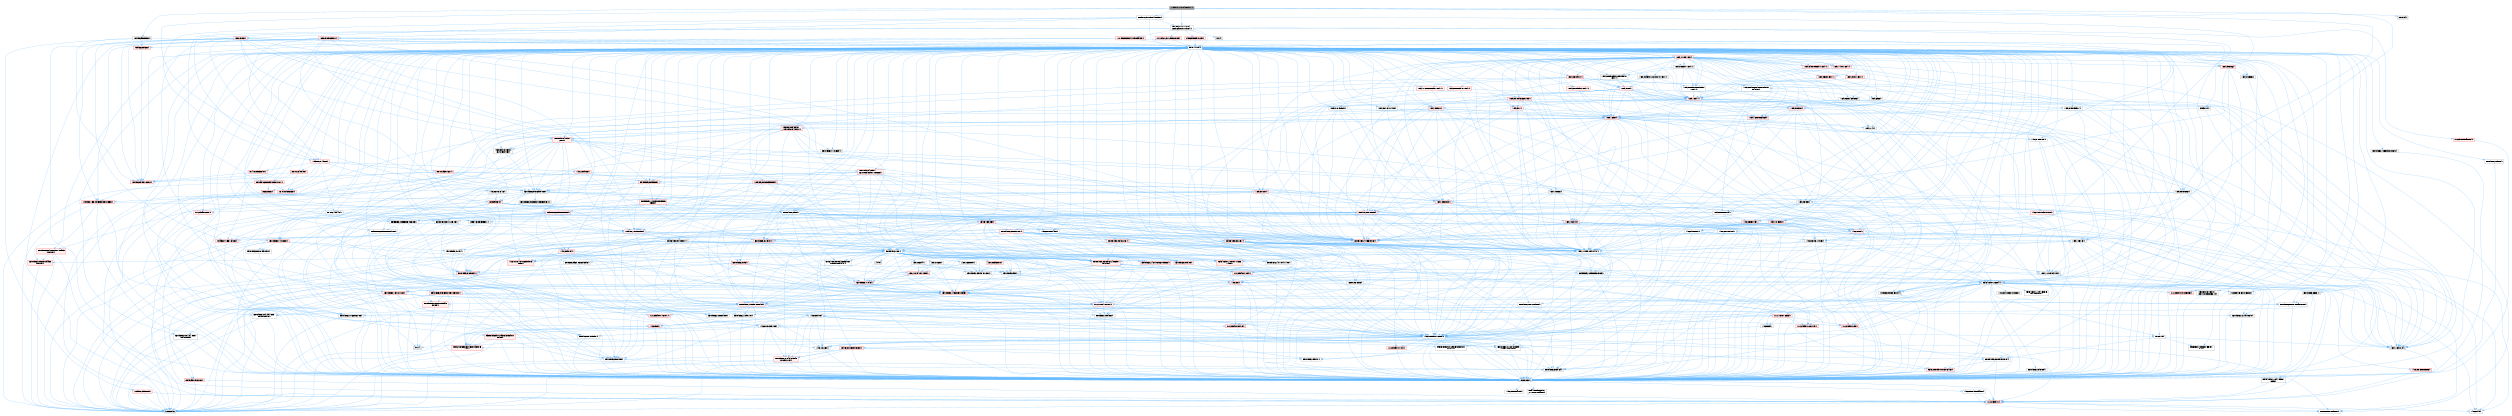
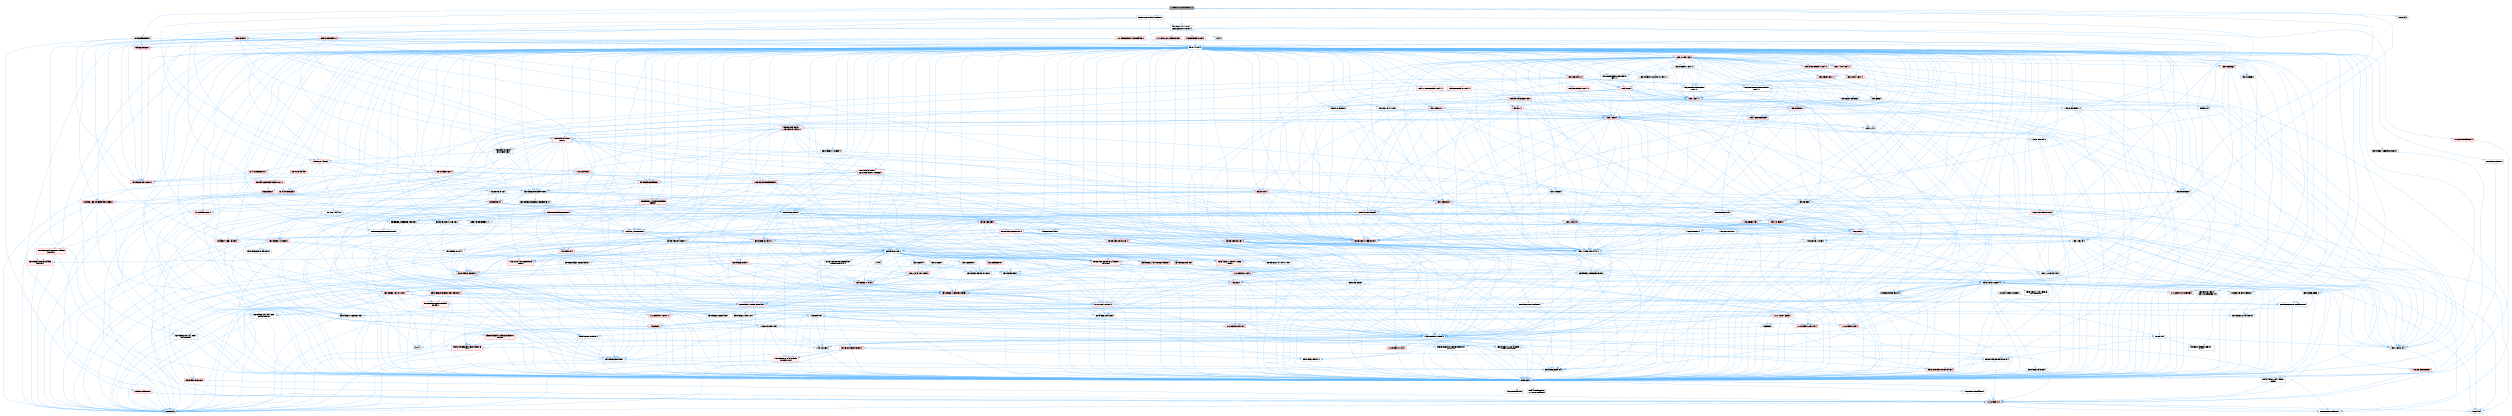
node "Math/ScaleRotationTranslation Policies.h": label "Math/ScaleRotationTranslation Policies.h" -> "Math/ScaleRotationTranslation Matrix.h"
edge "ISequencer.h" -> "Widgets/SWidget.h": now "Internationalization /CulturePointer.h" -> "Widgets/SWidget.h"
node "Concepts/IsPointer.h": label "Concepts/IsPointer.h" -> "Templates/IsPointer.h"
node "SlateRect/UObjectHierarchy Fwd.h": label "SlateRect/UObjectHierarchy Fwd.h" -> "UObject/UObjectHierarchy Fwd.h"
